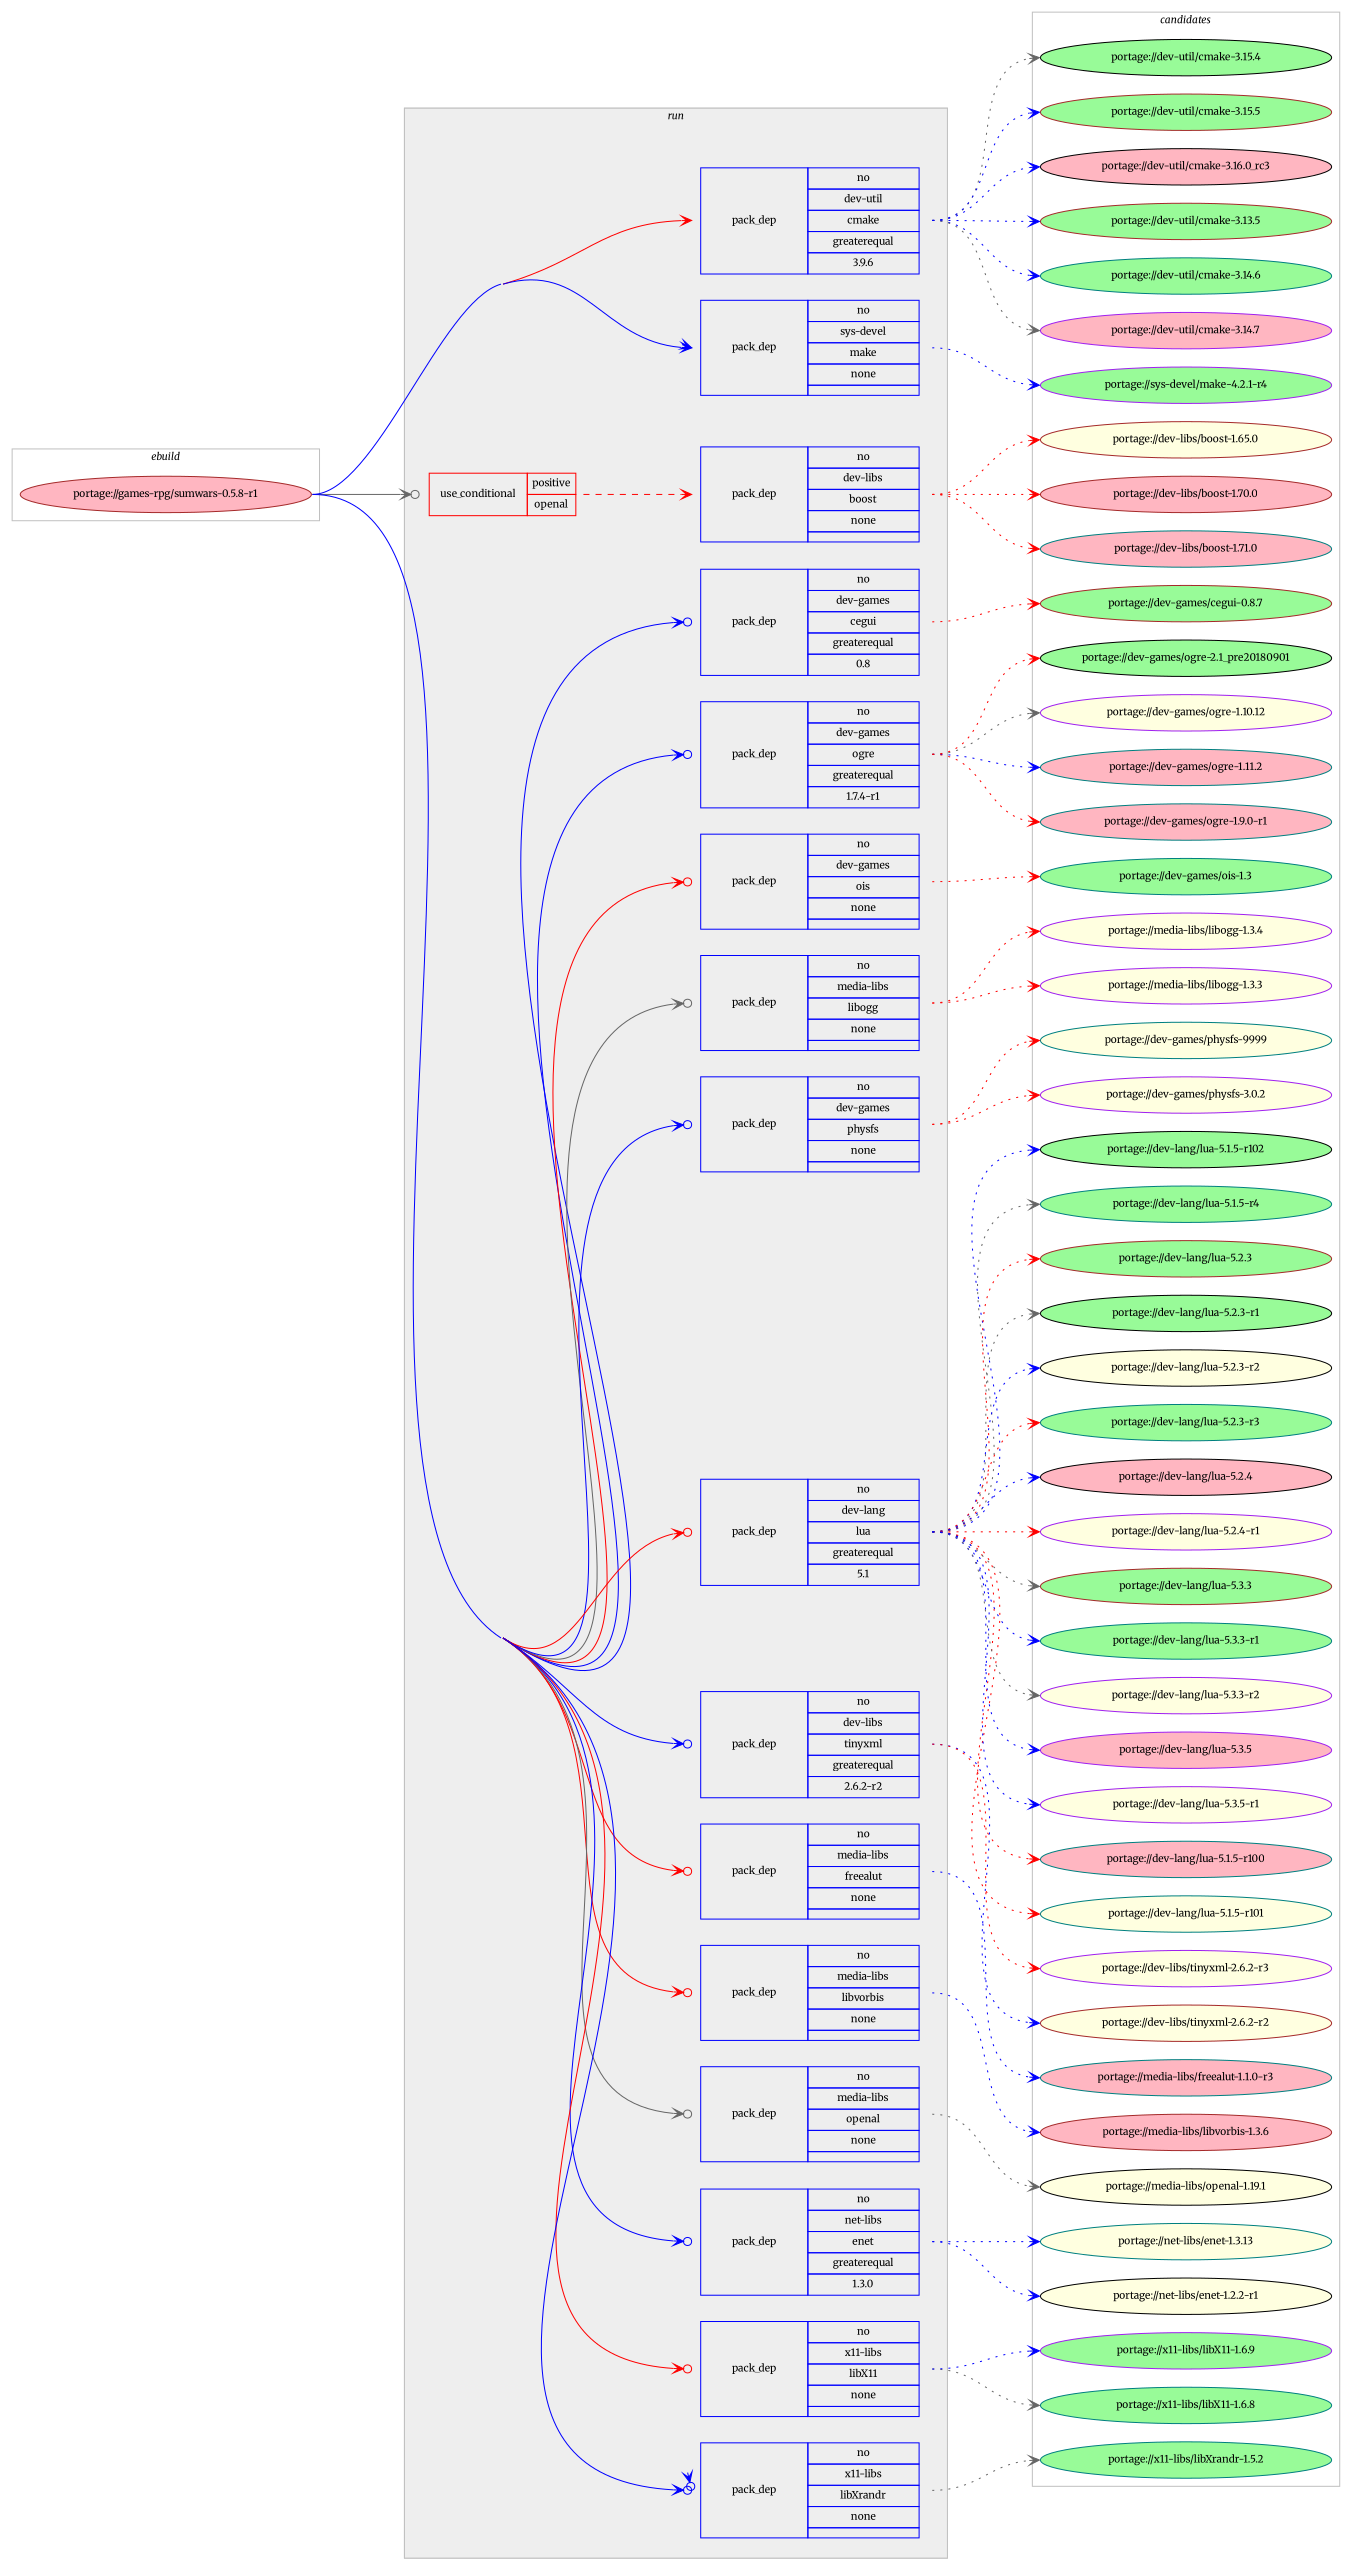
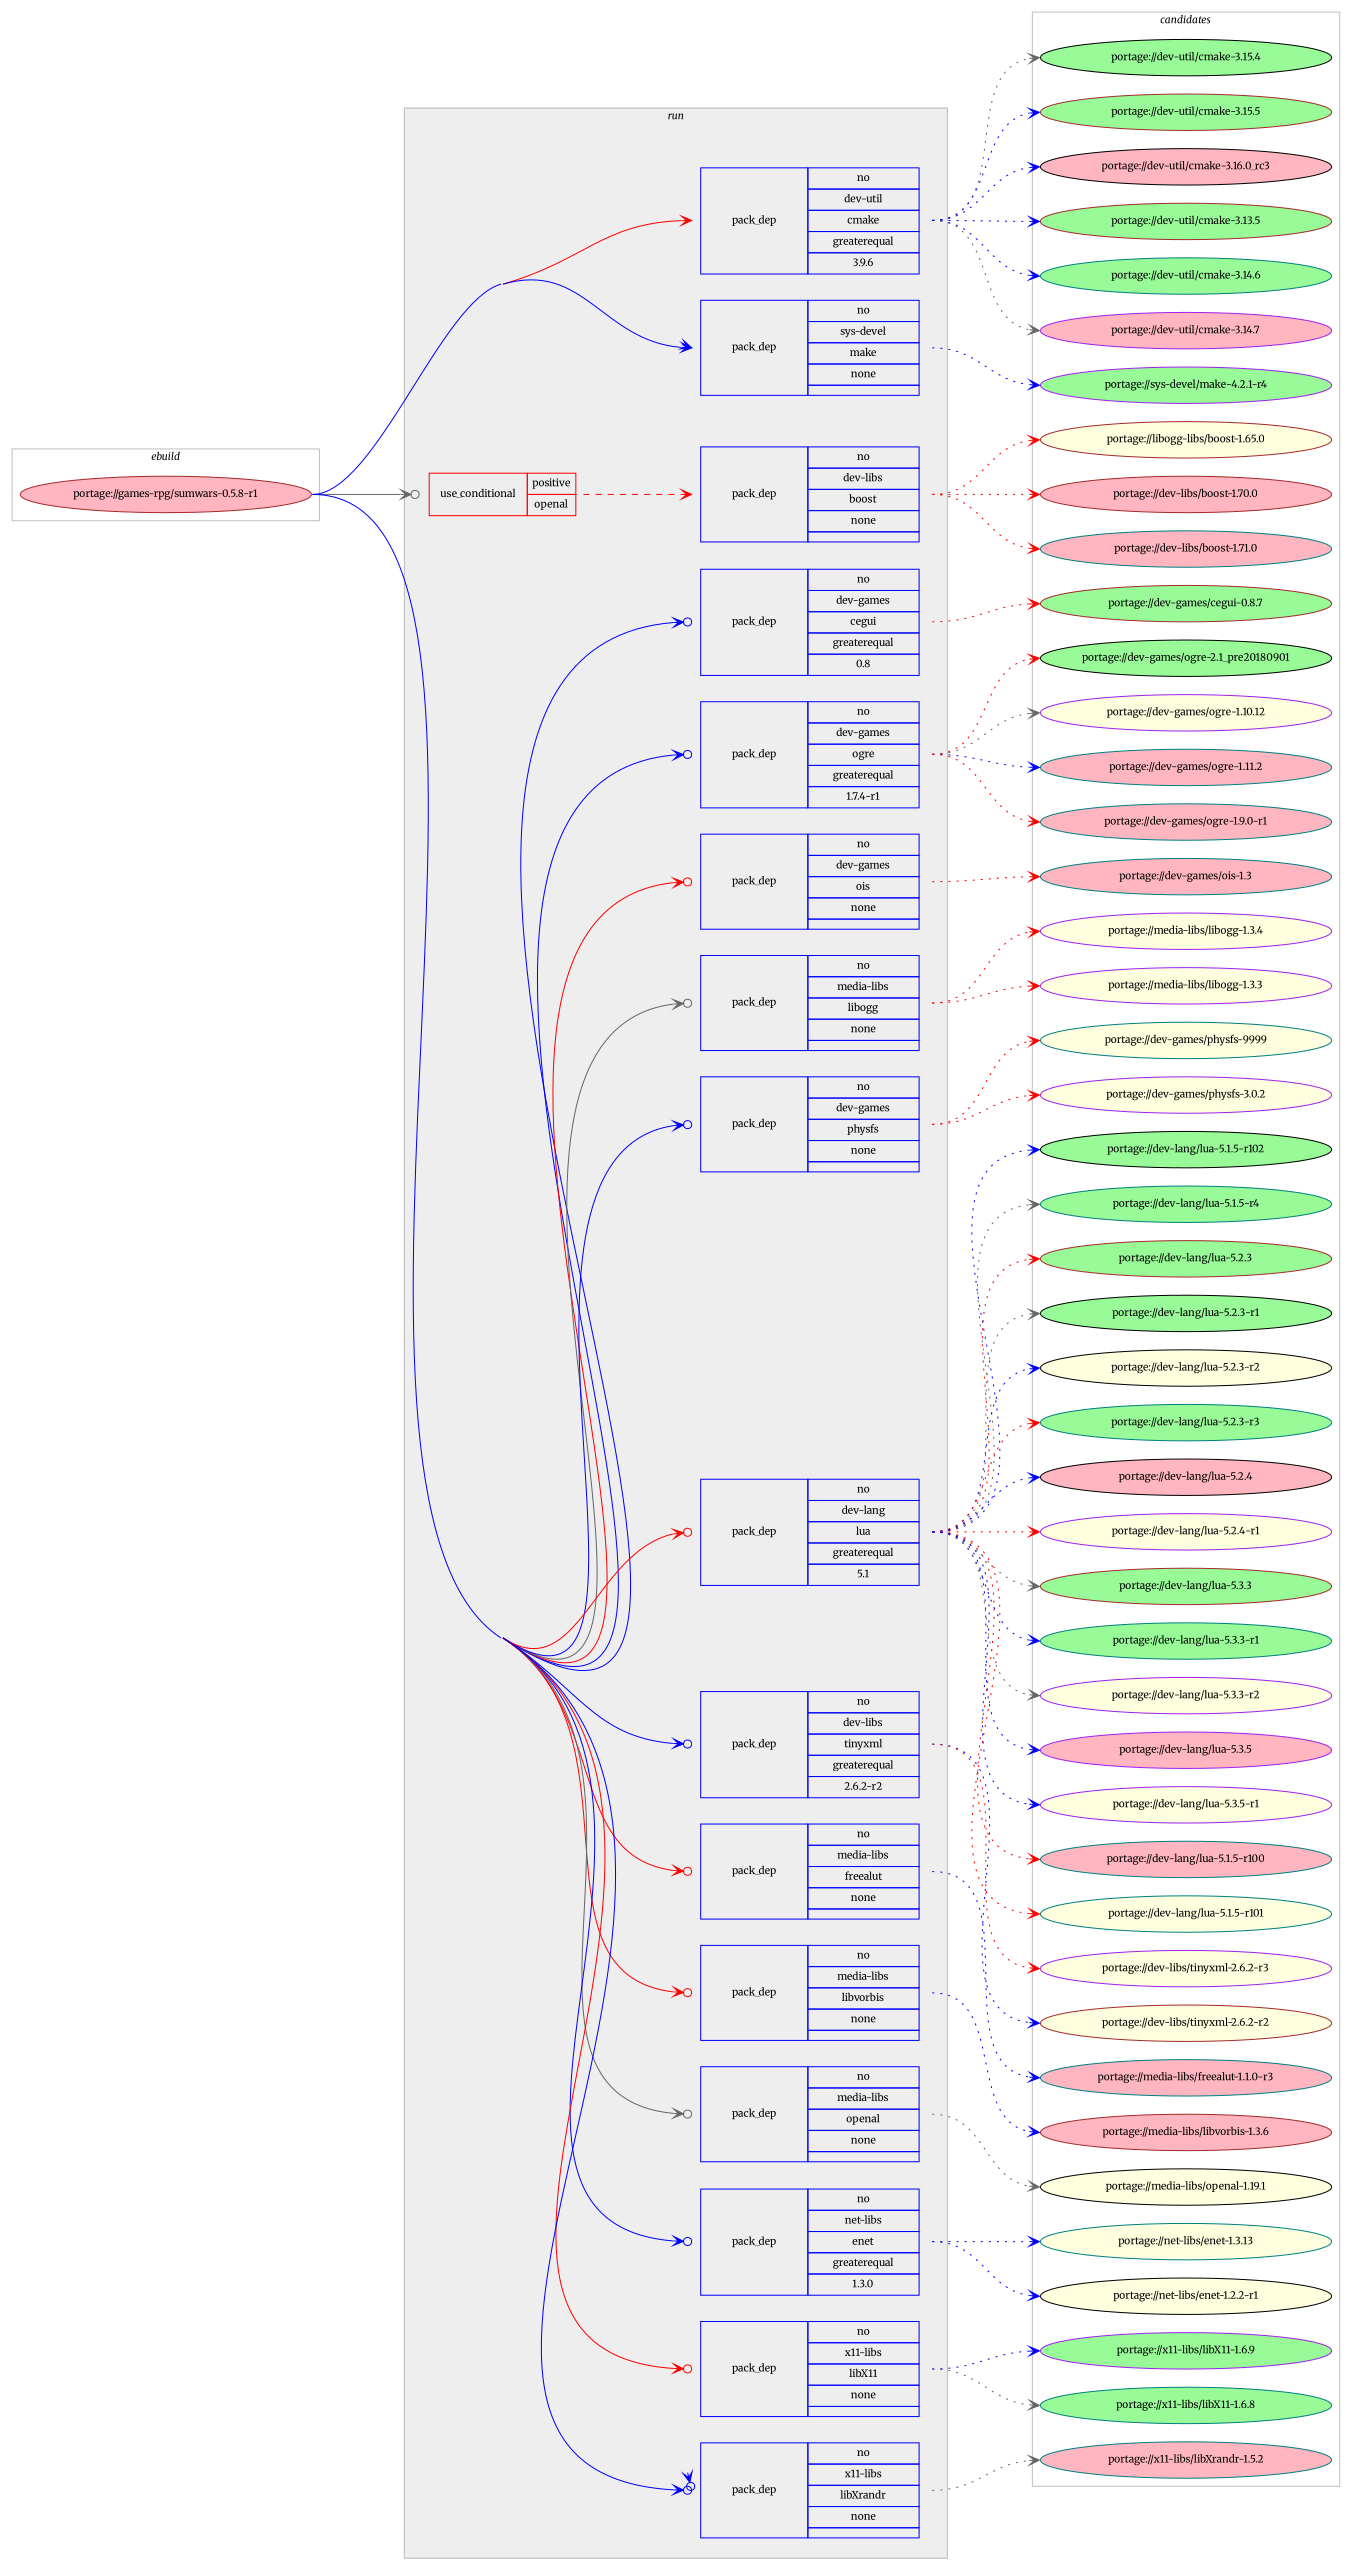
node "portage://dev-libs/boost-1.65.0": label "portage://dev-libs/boost-1.65.0" -> "portage://libogg-libs/boost-1.65.0"
node "portage://dev-games/ois-1.3": fillcolor palegreen -> lightpink
node "portage://x11-libs/libXrandr-1.5.2": fillcolor palegreen -> lightpink
